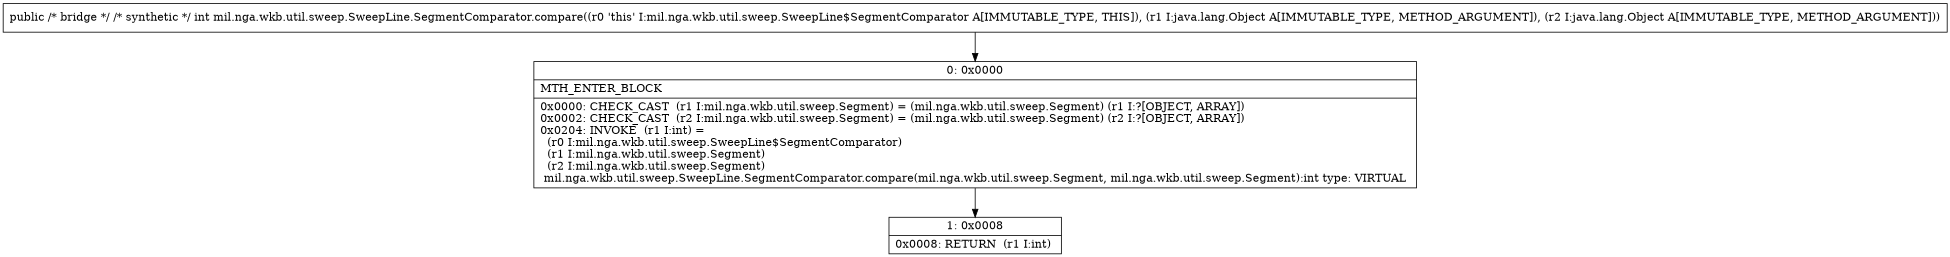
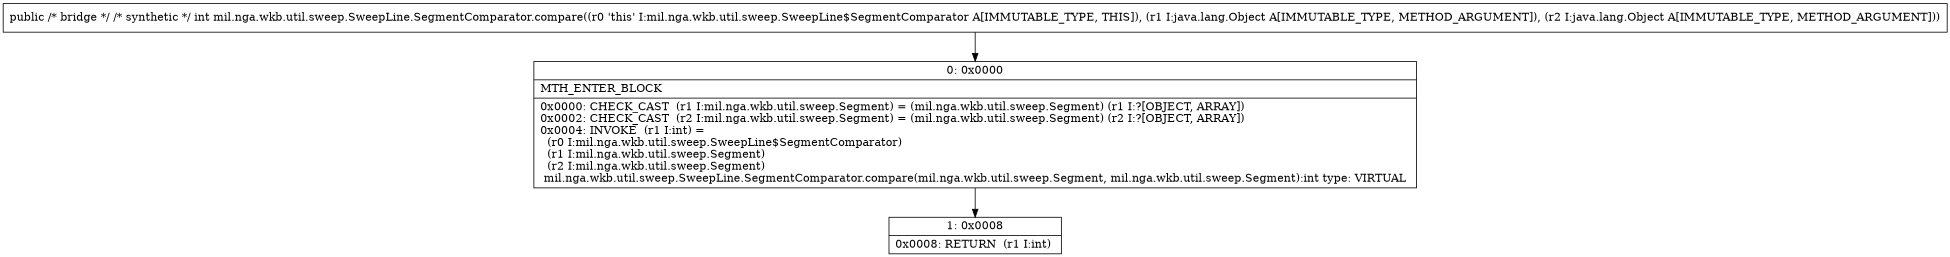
node "0: 0x0000": text "0x0204: INVOKE  (r1 I:int) =" -> "0x0004: INVOKE  (r1 I:int) ="
